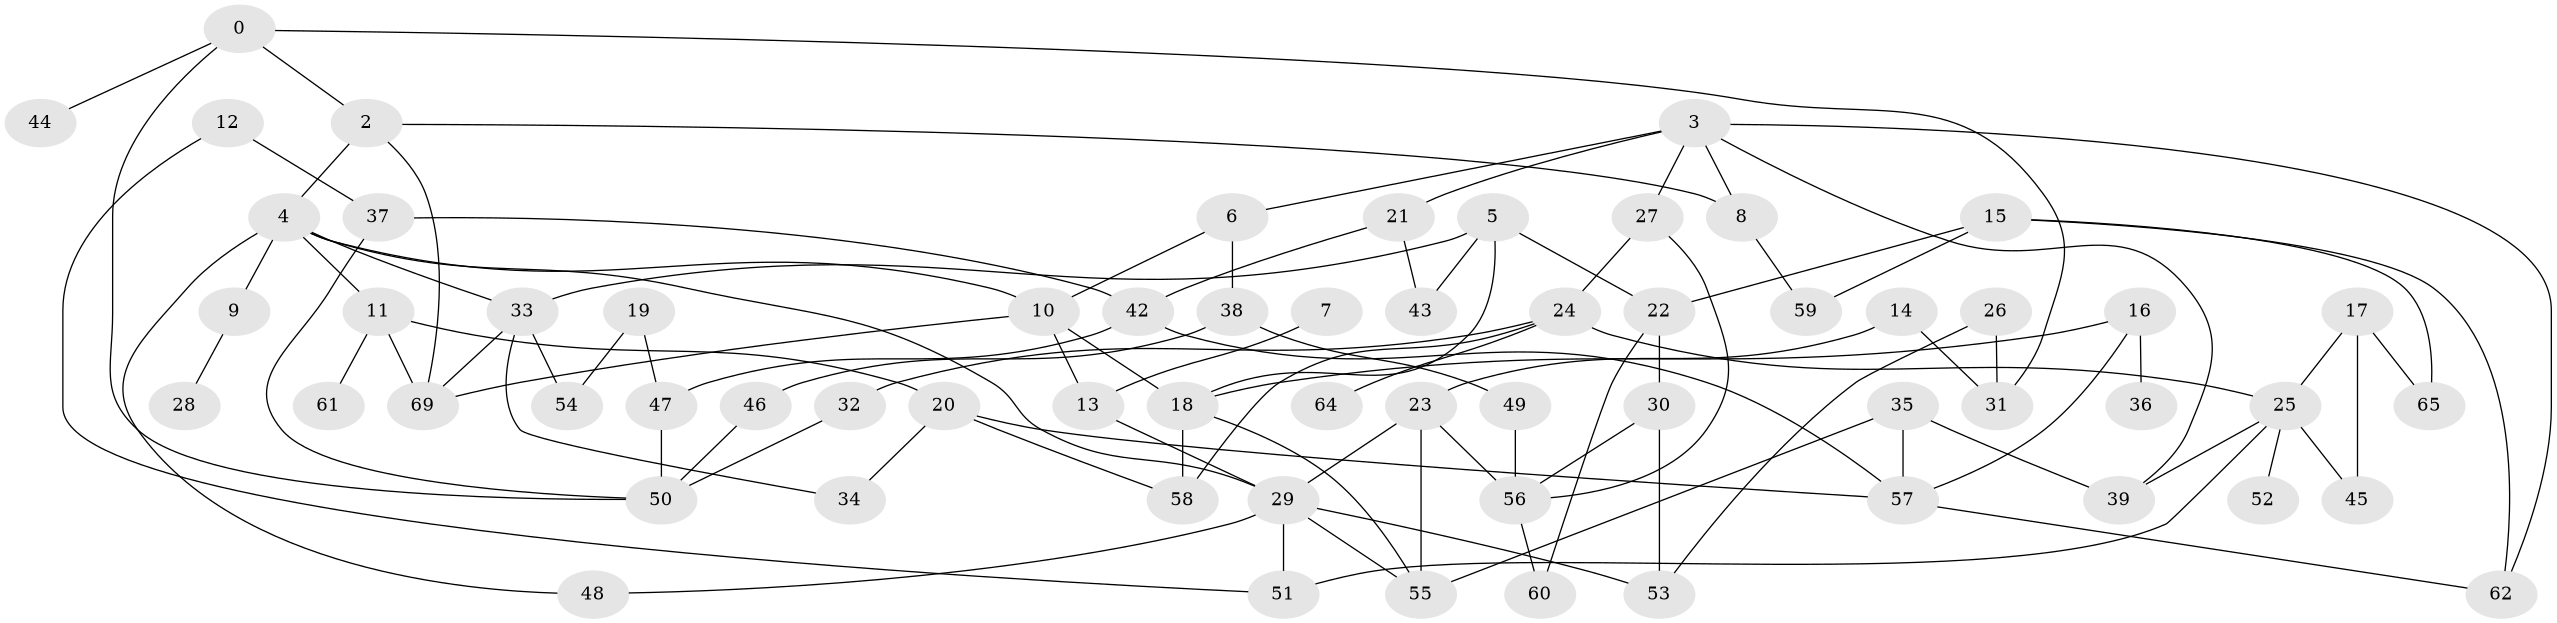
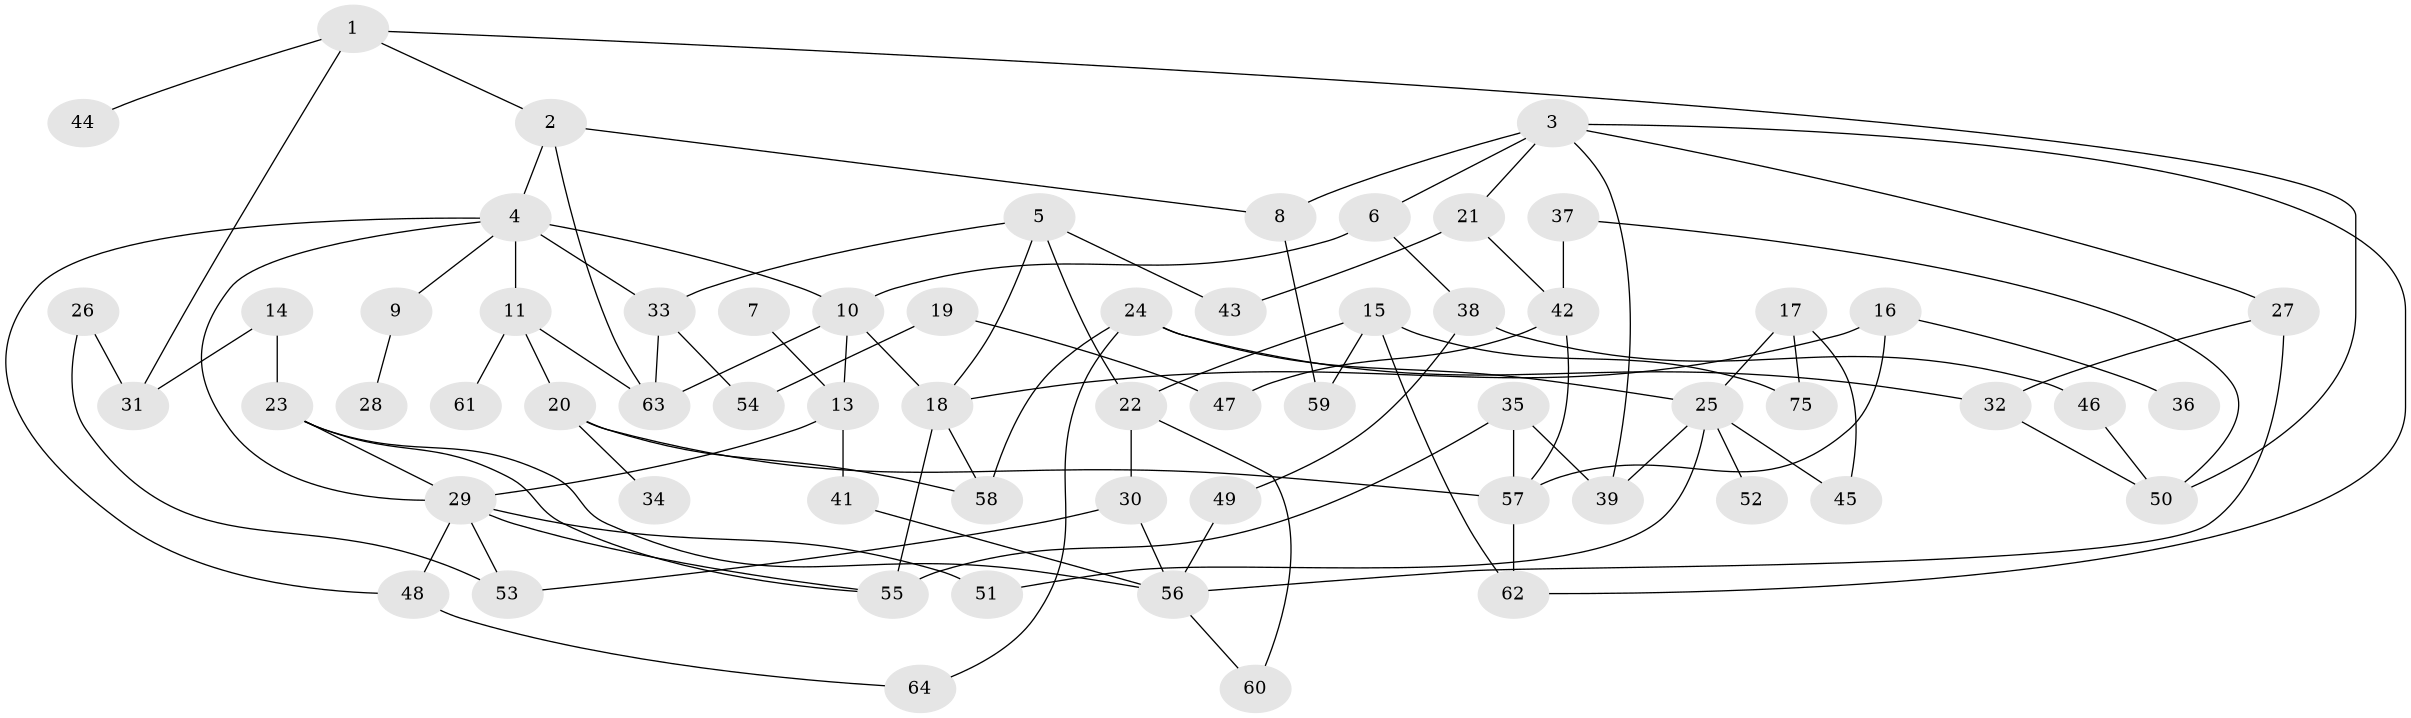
node "0": label "0" -> "1"
node "12": removed
edge "27" -- "24": now "27" -- "32"
node "69": label "69" -> "63"
node "65": label "65" -> "75"
edge "47" -- "50": removed
edge "33" -- "34": removed
node "41": added
edge "48" -- "64": added
